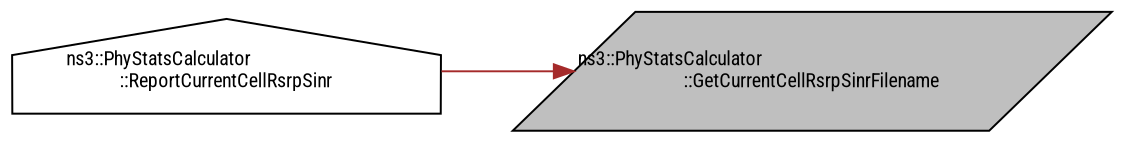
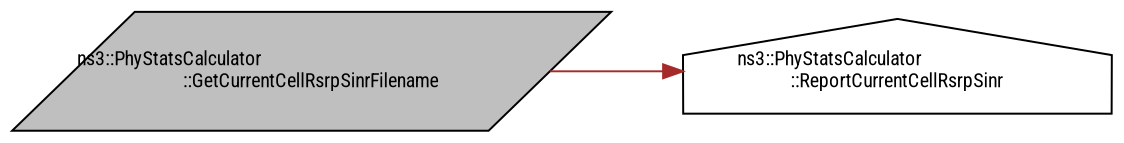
edge "ns3::PhyStatsCalculator ::ReportCurrentCellRsrpSinr" -> "ns3::PhyStatsCalculator ::GetCurrentCellRsrpSinrFilename": reversed
